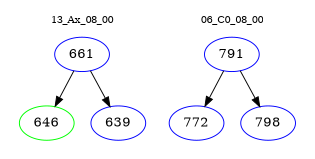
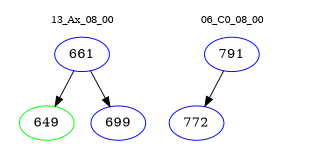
node "646": label "646" -> "649"
node "639": label "639" -> "699"
node "798": removed
